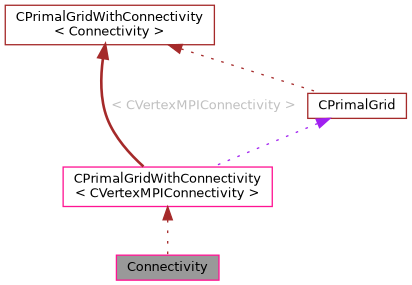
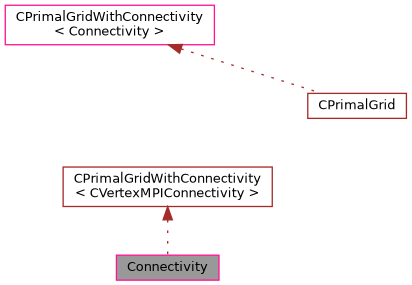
node "CPrimalGridWithConnectivity < Connectivity >": color brown -> deeppink
edge "CPrimalGridWithConnectivity < CVertexMPIConnectivity >" -> "CPrimalGridWithConnectivity < Connectivity >": removed, label "< CVertexMPIConnectivity >"
edge "CPrimalGridWithConnectivity < CVertexMPIConnectivity >" -> "CPrimalGrid": removed
node "CPrimalGridWithConnectivity < CVertexMPIConnectivity >": color deeppink -> brown
